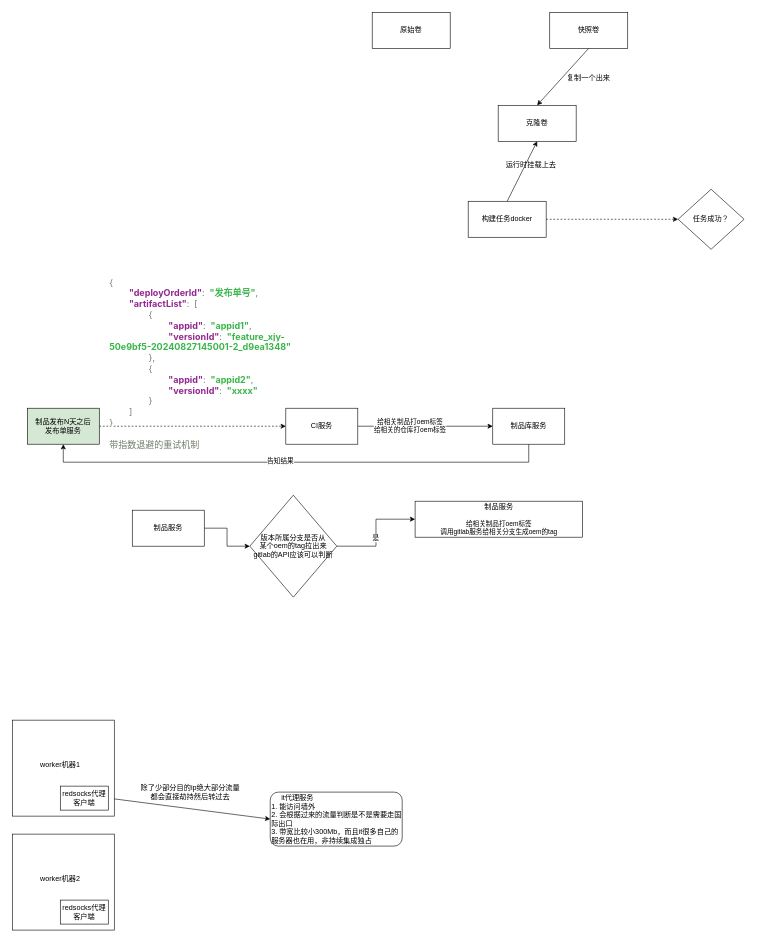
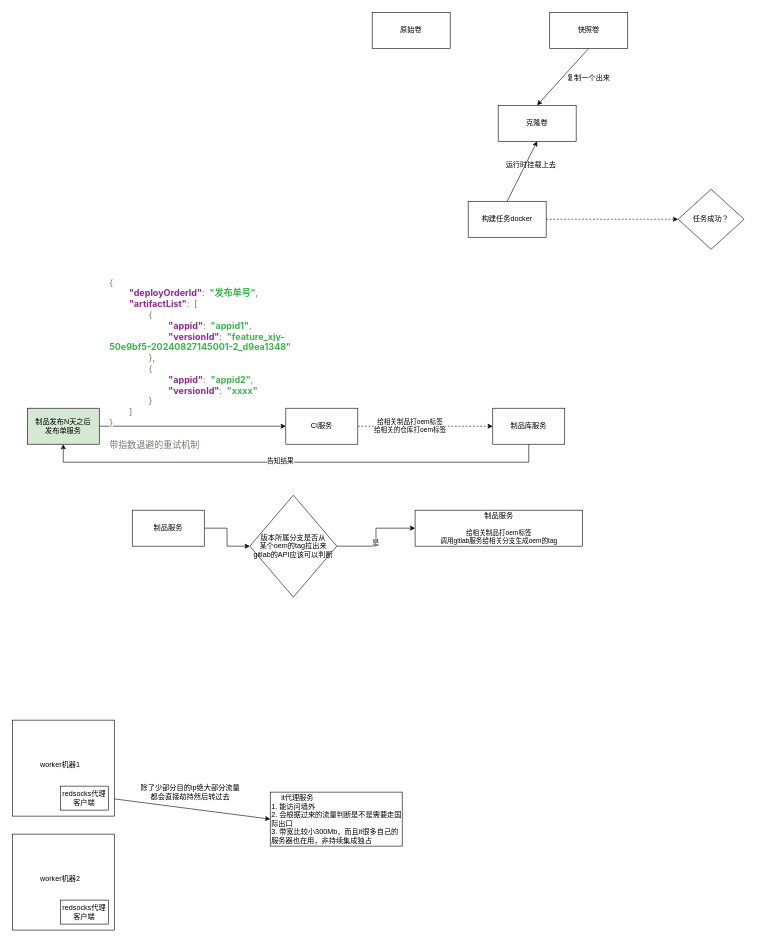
edge "制品发布N天之后 发布单服务" -> "CI服务": style dashed -> solid
edge "CI服务" -> "制品库服务": style solid -> dashed
node "制品服务 给相关制品打oem标签 调用gitlab服务给相关分支生成oem的tag": moved (499, 519) -> (499, 528)
node "it代理服务 1. 能访问墙外 2. 会根据过来的流量判断是不是需要走国际出口 3. 带宽比较小300Mb，而且it很多自己的服务器也在用，非持续集成独占": shape rounded rectangle -> rectangle
